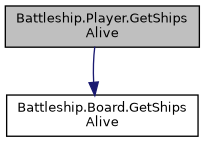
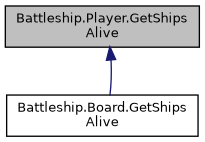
edge "Battleship.Player.GetShips Alive" -> "Battleship.Board.GetShips Alive": reversed
